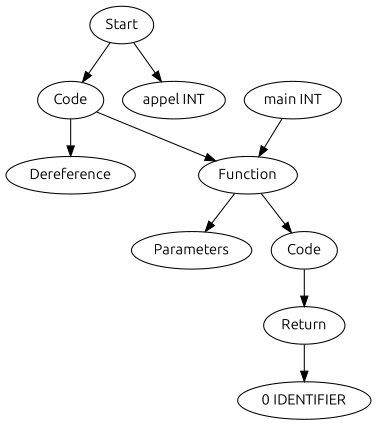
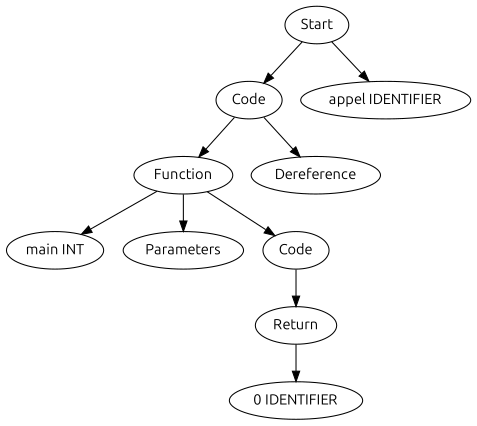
node "appel INT": label "appel INT" -> "appel IDENTIFIER"
edge "main INT" -> "Function": reversed
